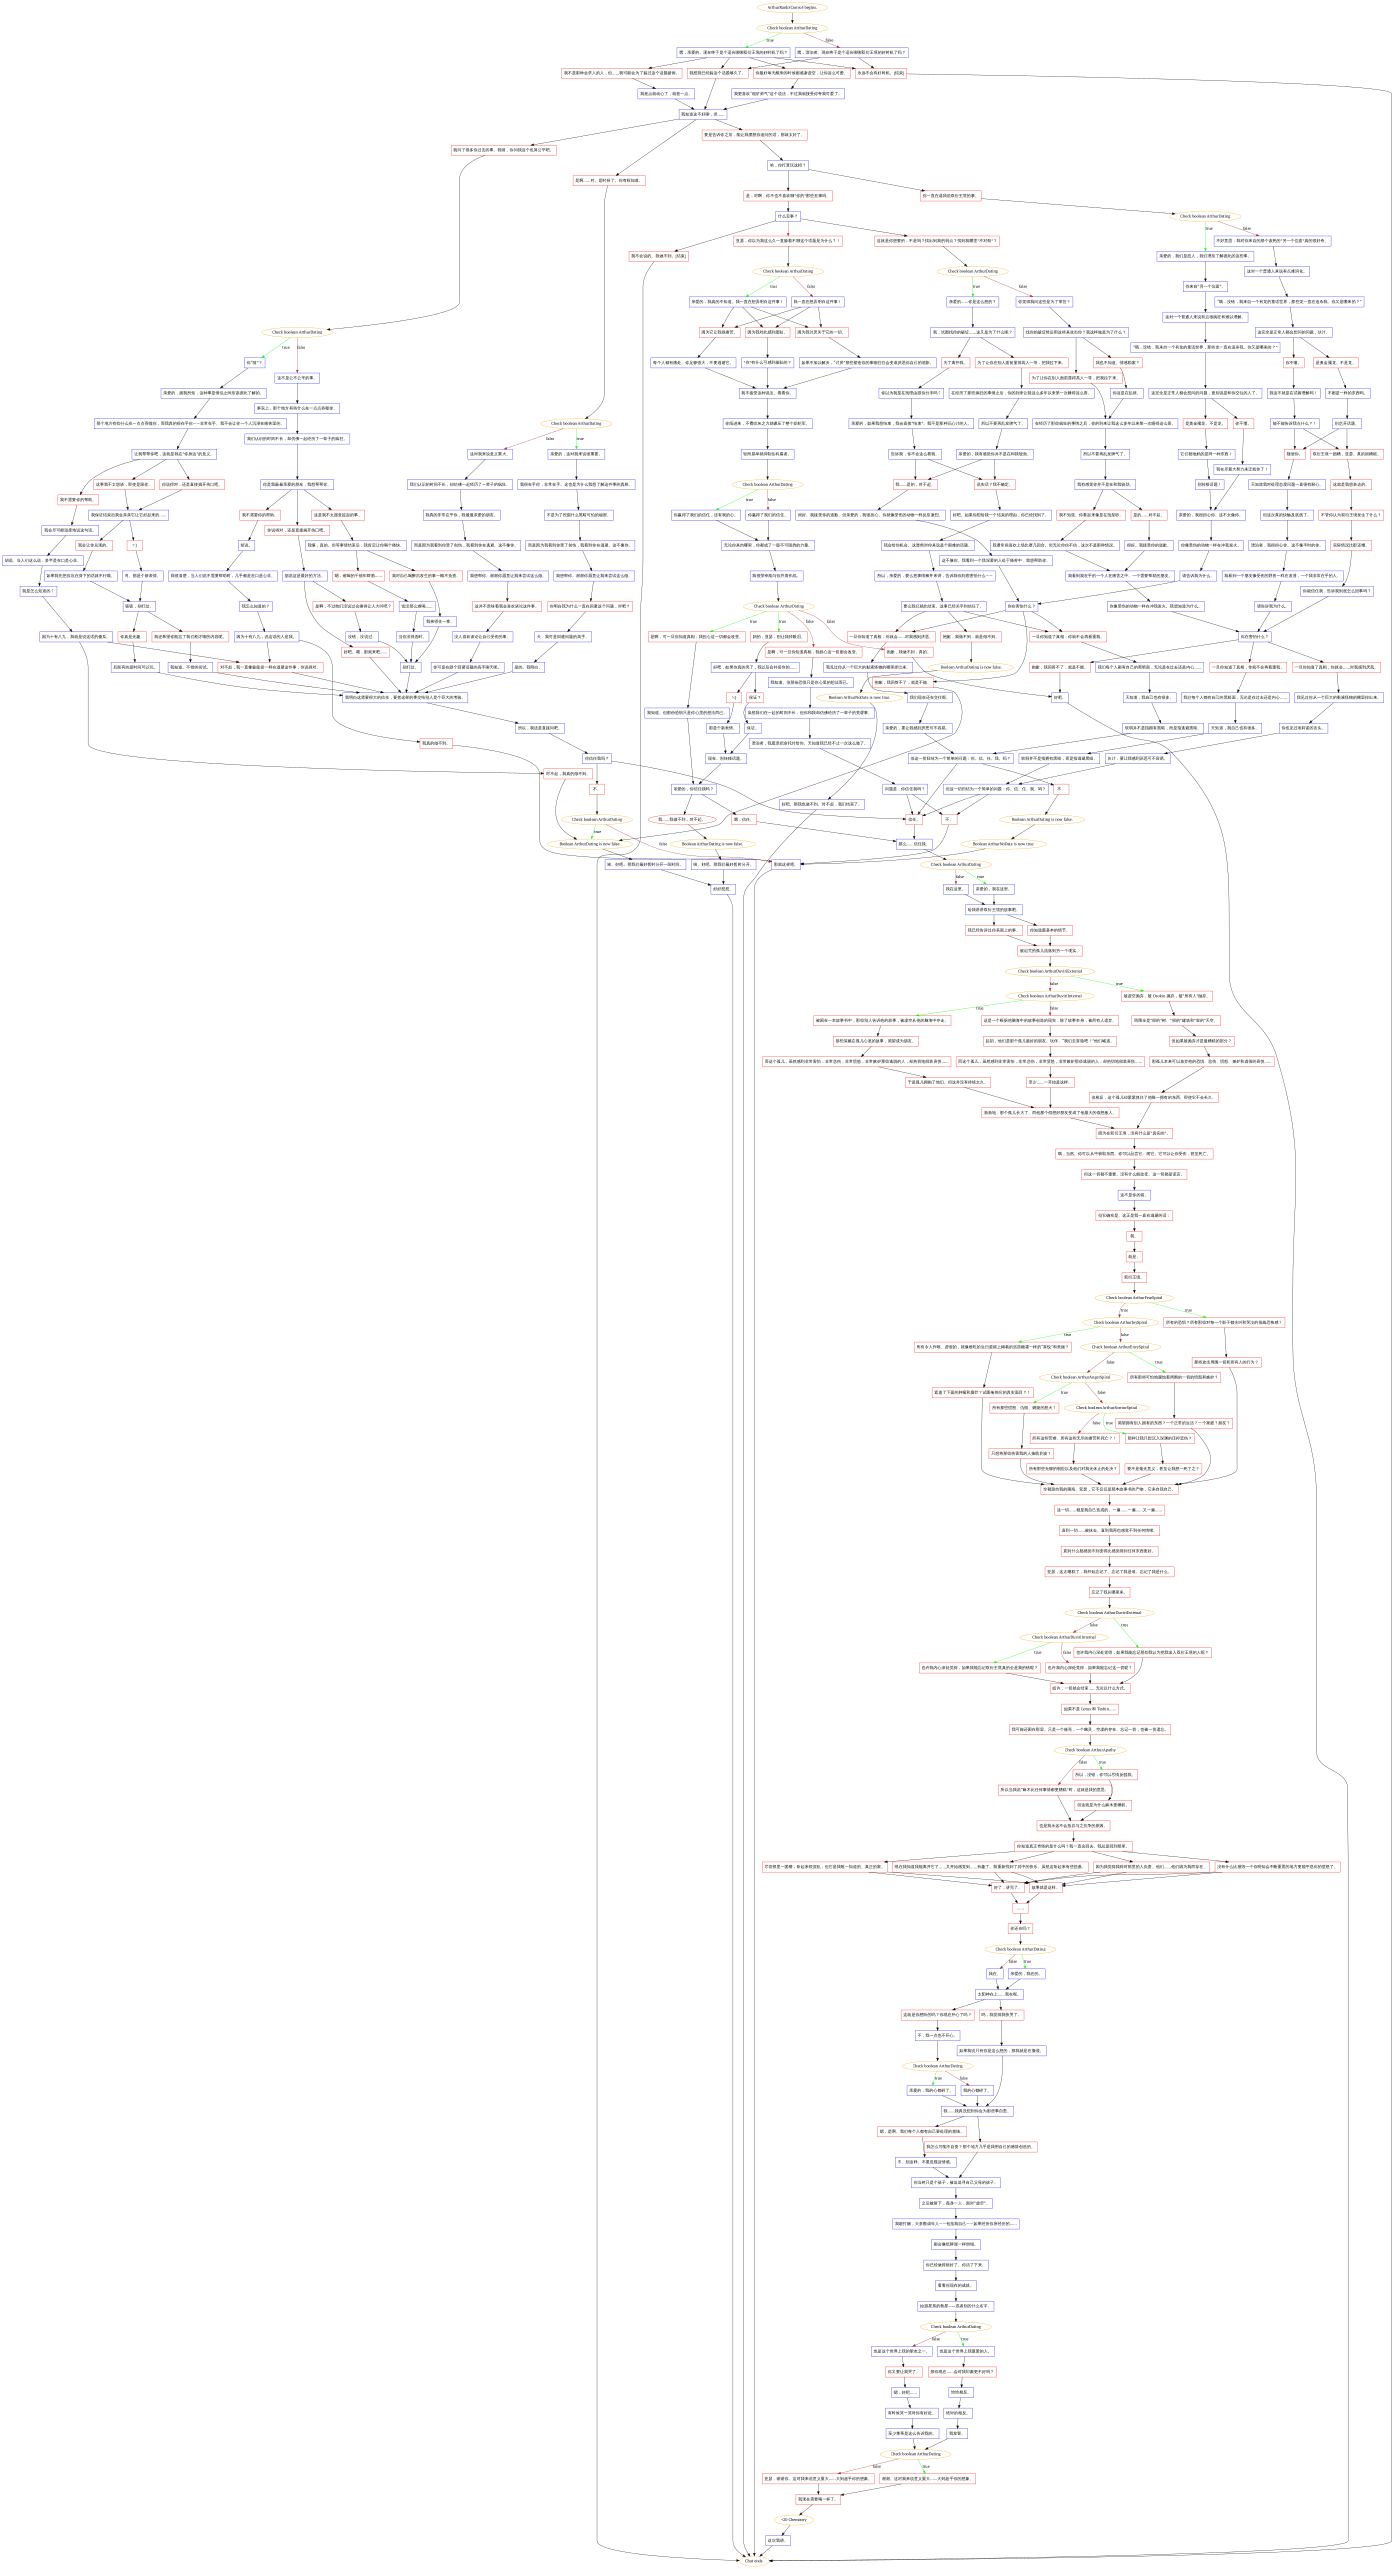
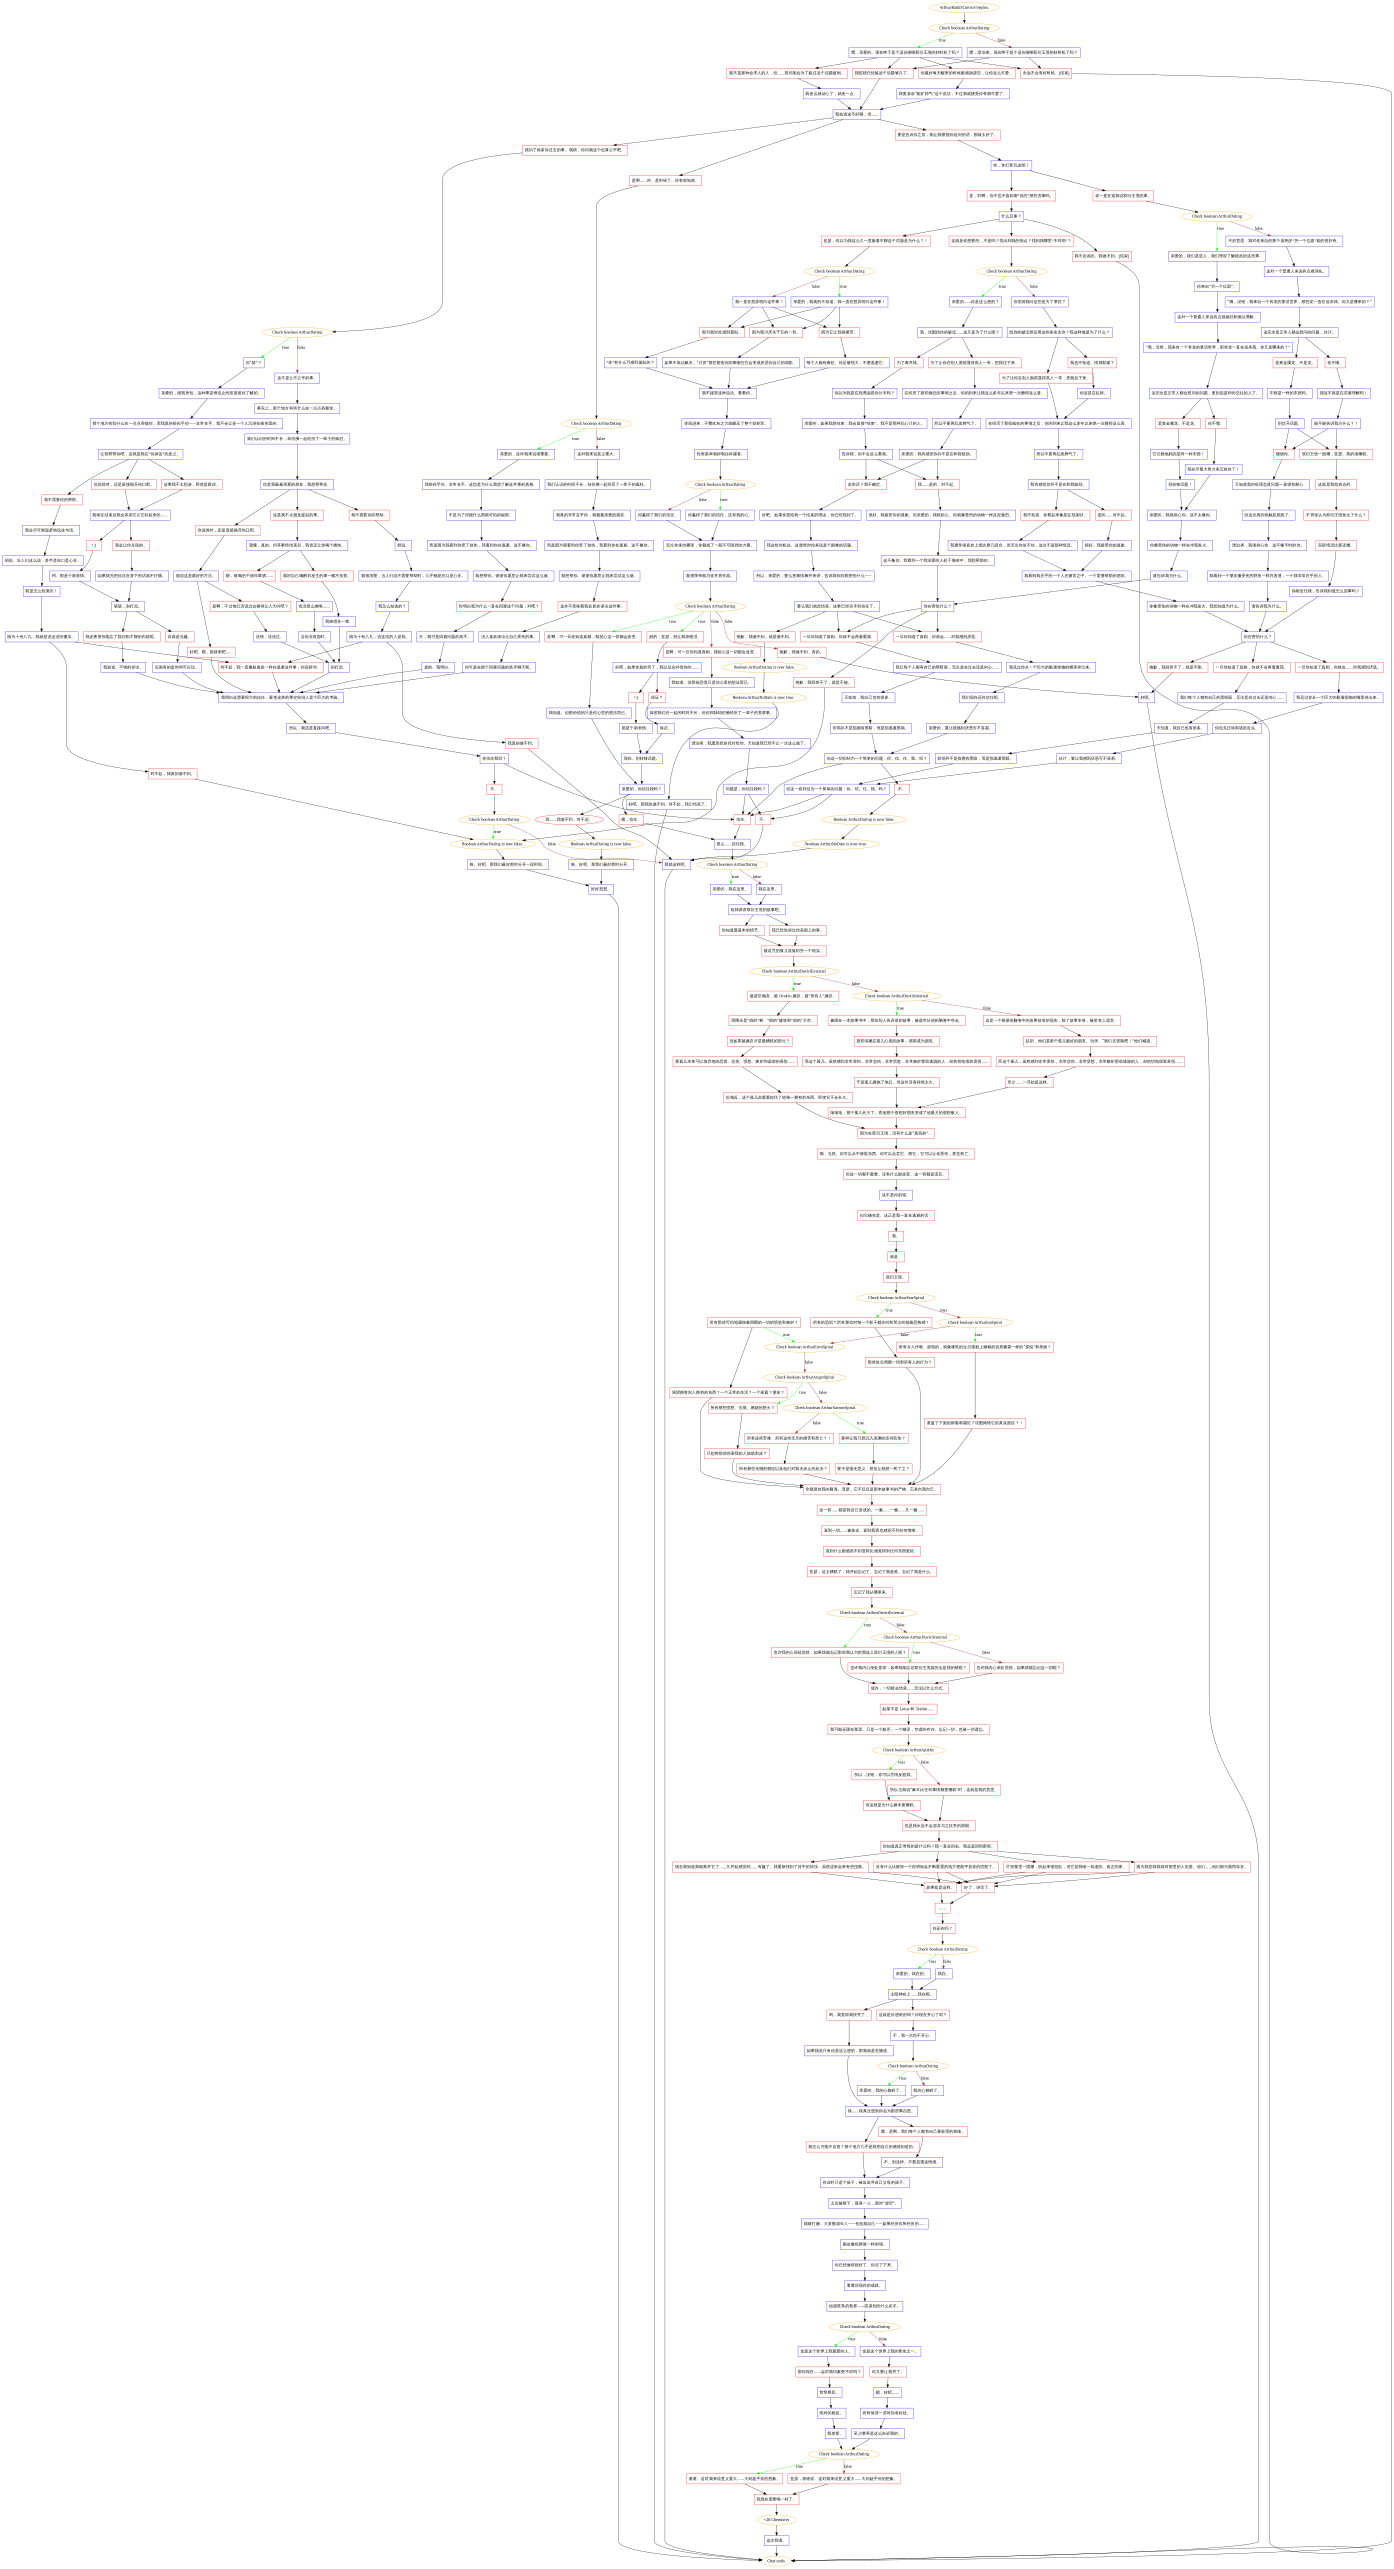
edge "什么丑事？" -> "亚瑟，你以为我这么久一直躲着不聊这个话题是为什么？！": color brown -> black
edge "Check boolean ArthurEnvySpiral" -> "所有那些可怕地腐蚀着周围的一切的愤怒和嫉妒？": reversed
